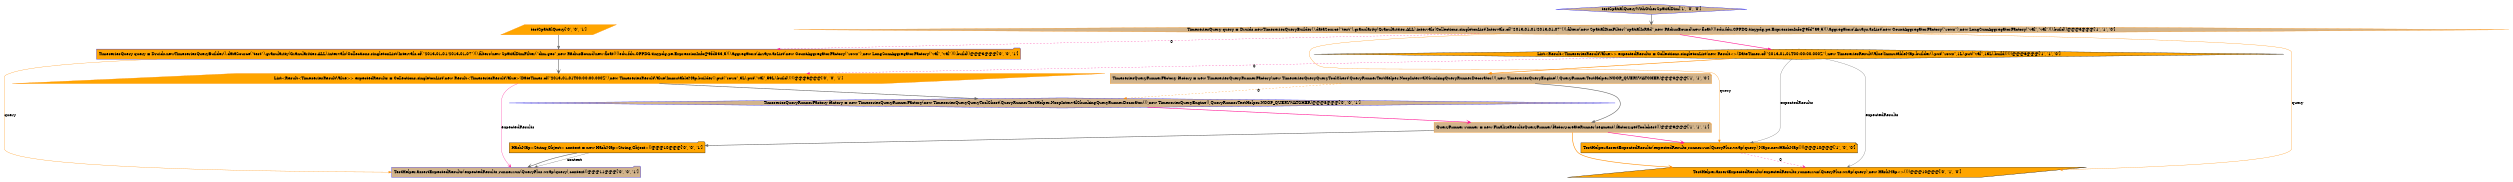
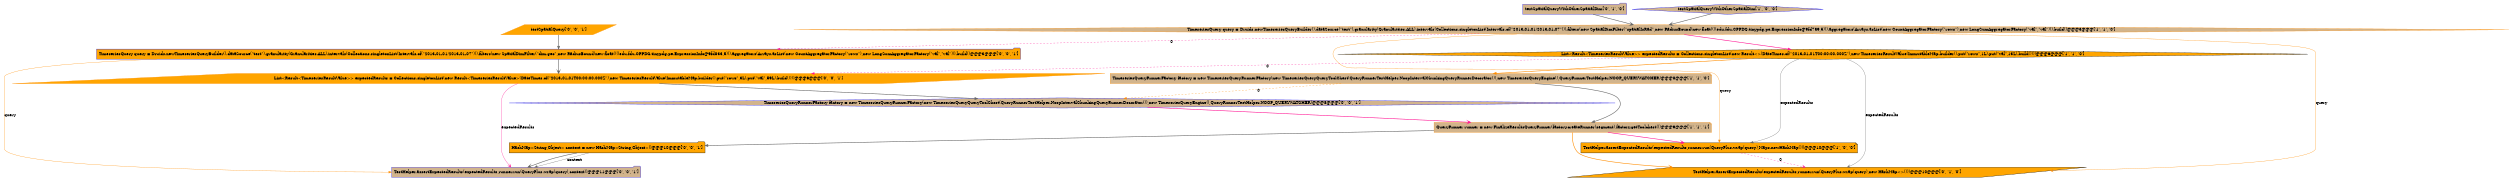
node "testSpatialQueryWithOtherSpatialDim['0', '1', '0']": added
